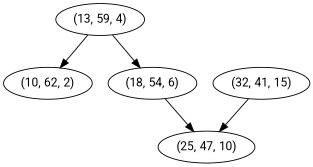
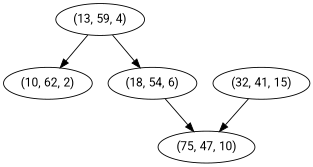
node "(25, 47, 10)": label "(25, 47, 10)" -> "(75, 47, 10)"
